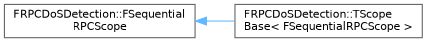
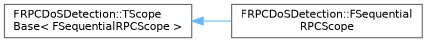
edge "FRPCDoSDetection::TScope Base< FSequentialRPCScope >" -> "FRPCDoSDetection::FSequential RPCScope": reversed
